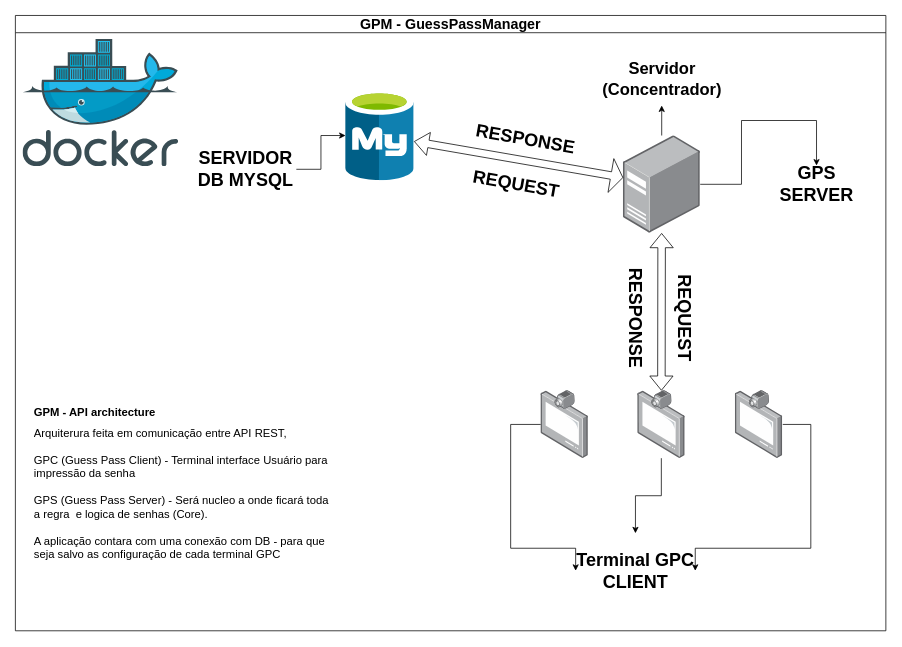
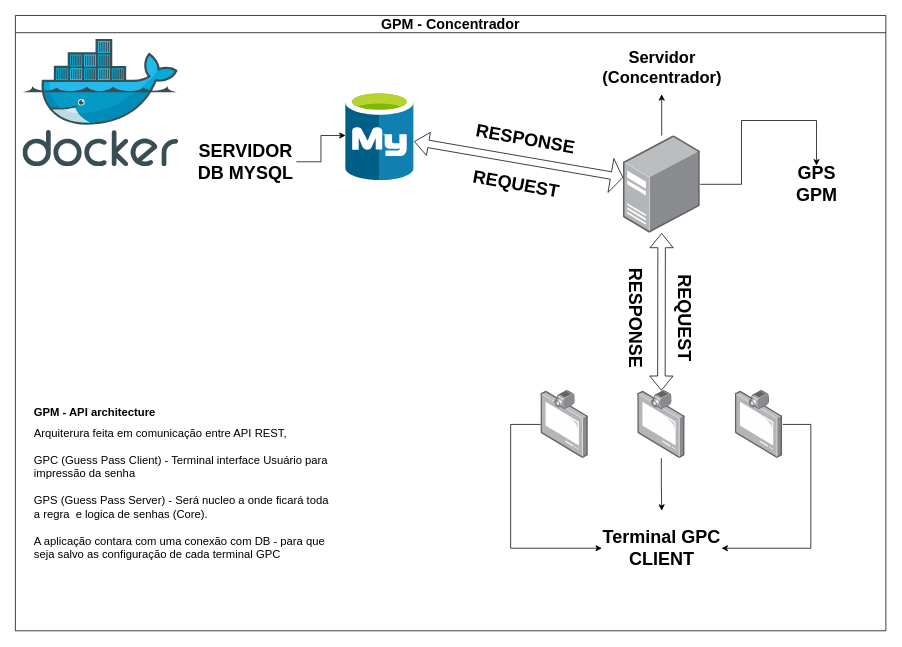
node "GPM - GuessPassManager": label "GPM - GuessPassManager" -> "GPM - Concentrador"
node "Servidor (Concentrador)": moved (661, 79) -> (661, 68)
node "SERVIDOR DB MYSQL": moved (246, 169) -> (246, 162)
node "GPSSERVER": label "GPSSERVER" -> "GPSGPM"
node "Terminal GPC CLIENT": moved (635, 570) -> (661, 548)
